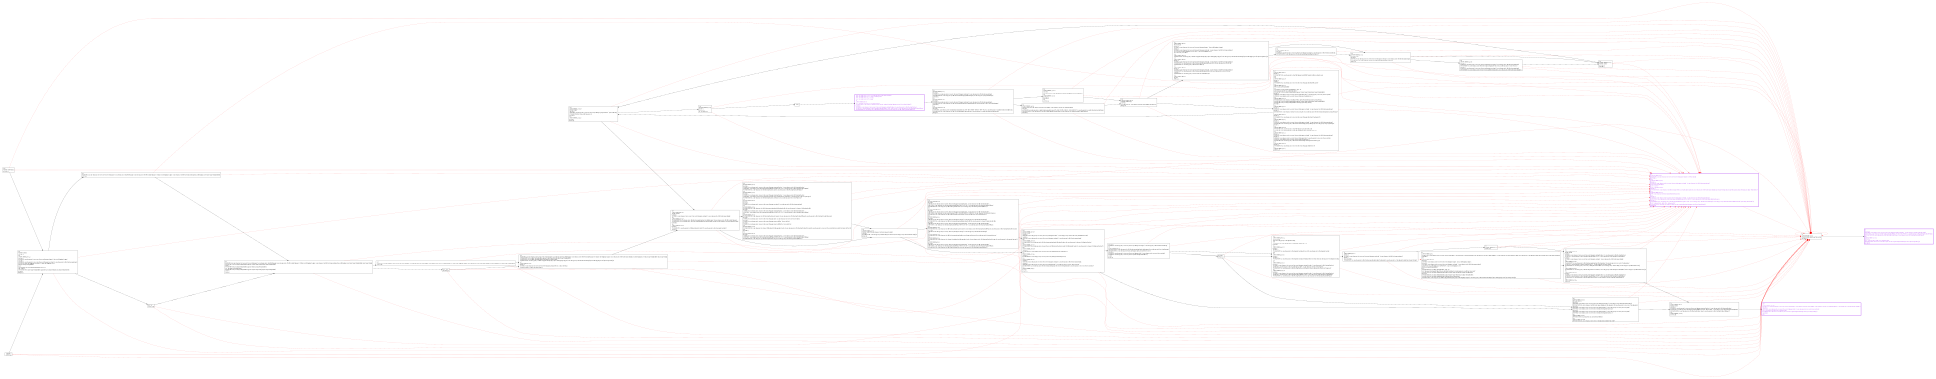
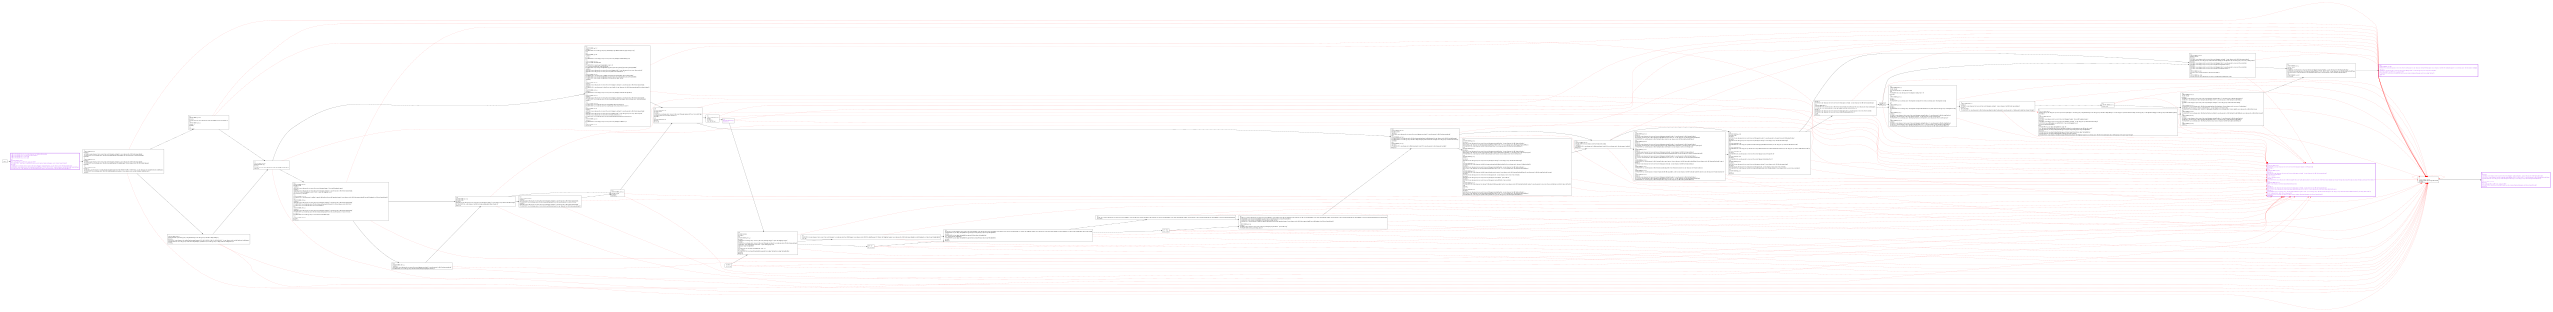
edge "L39 LINENUMBER 405 L39 ILOAD 5 ICONST_1 IF_ICMPNE L40" -> "entry": now "L39 LINENUMBER 405 L39 ILOAD 5 ICONST_1 IF_ICMPNE L40" -> "L40 FRAME APPEND [I] ICONST_0"
node "L40 FRAME APPEND [I] ICONST_0": fontcolor black -> purple
